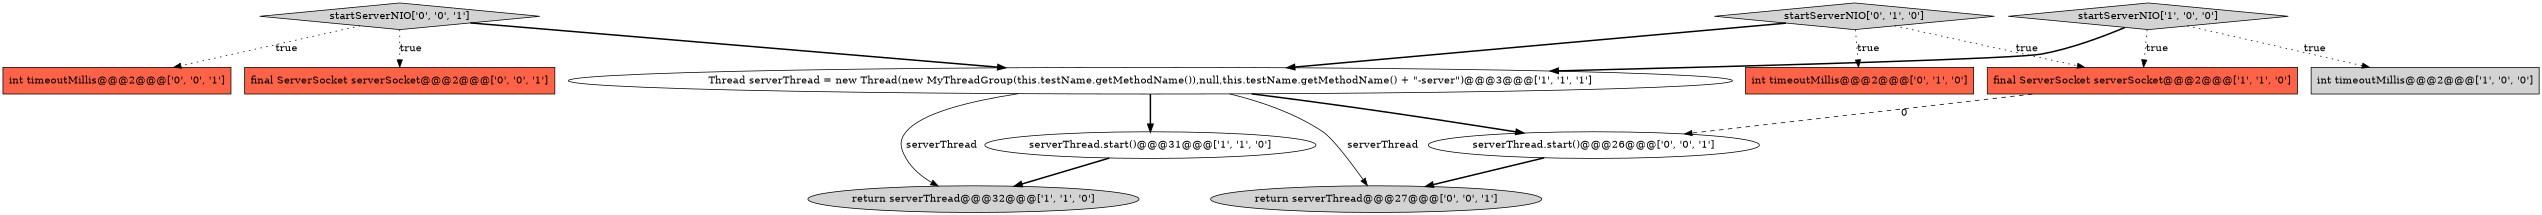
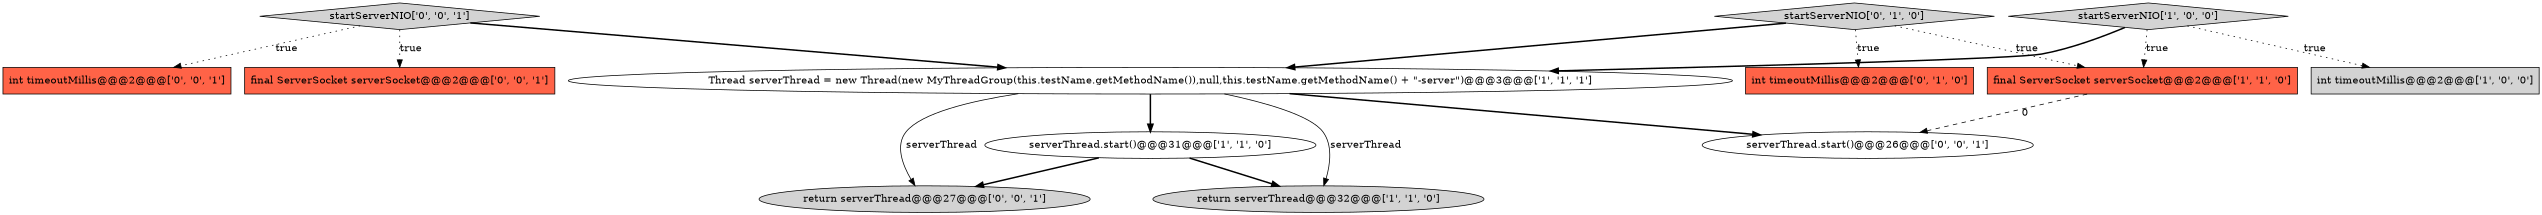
edge "serverThread.start()@@@26@@@['0', '0', '1']" -> "return serverThread@@@27@@@['0', '0', '1']": now "serverThread.start()@@@31@@@['1', '1', '0']" -> "return serverThread@@@27@@@['0', '0', '1']"
